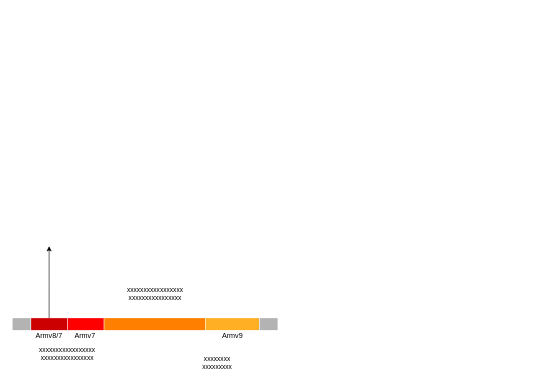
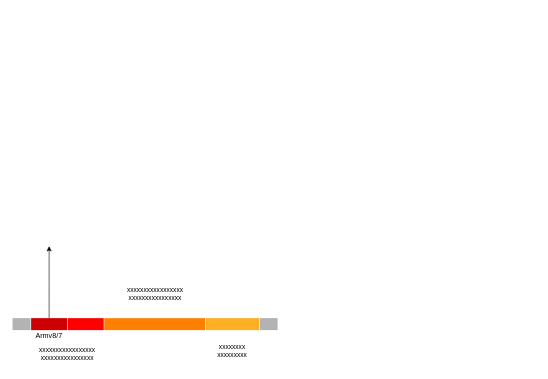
node "Armv7": removed
node "Armv9": removed
node "xxxxxxxx xxxxxxxxx": moved (217, 363) -> (232, 351)
